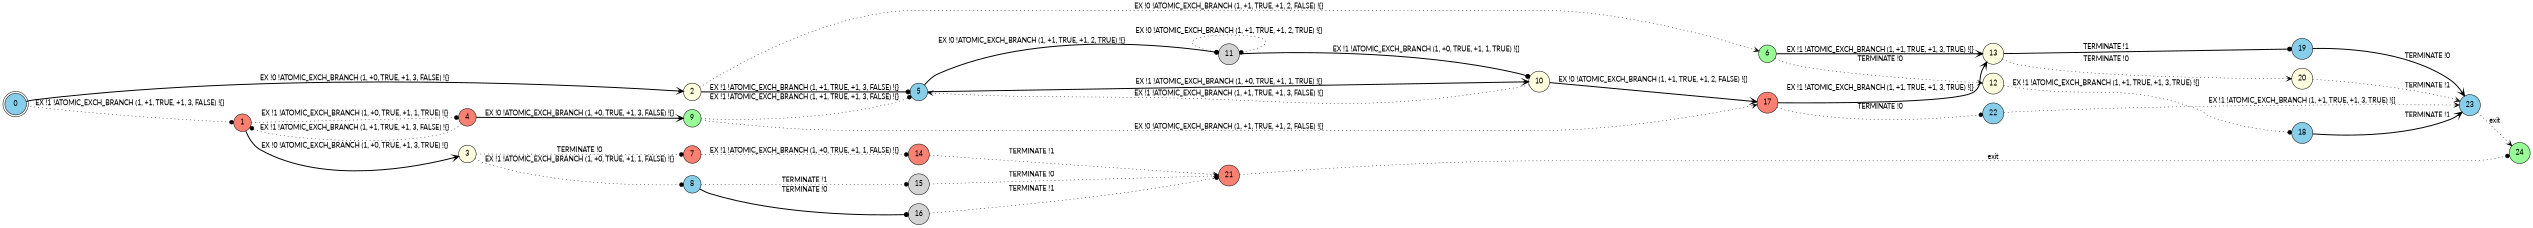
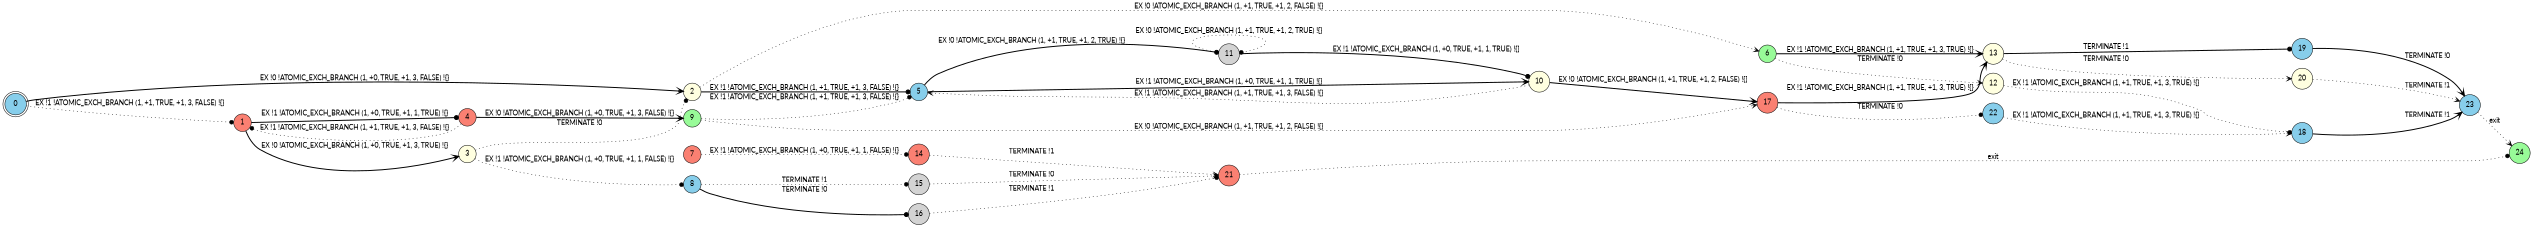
edge "22" -> "23": now "22" -> "18"
edge "1" -> "4": style dotted -> bold
edge "3" -> "7": now "3" -> "2"
